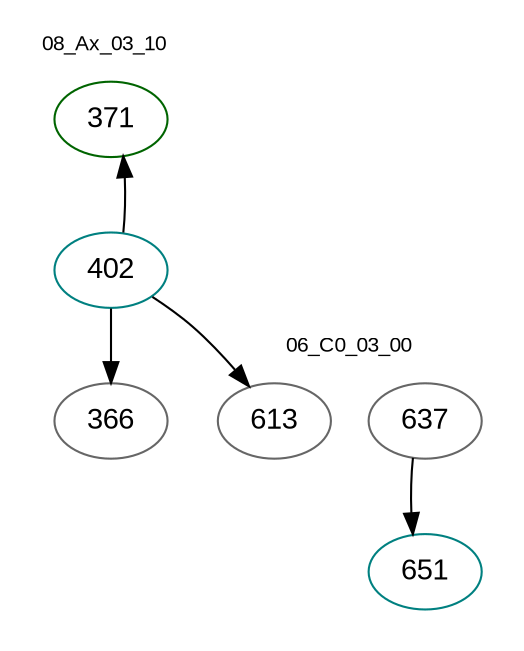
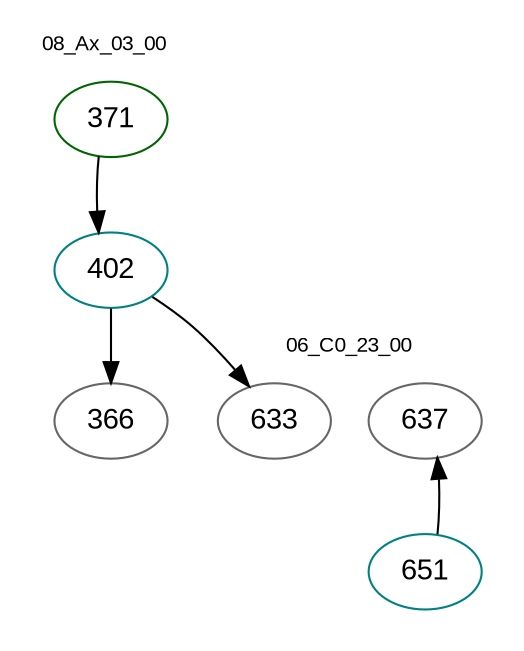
cluster "08_Ax_03_10": label "08_Ax_03_10" -> "08_Ax_03_00"
edge "402" -> "371": reversed
cluster "06_C0_03_00": label "06_C0_03_00" -> "06_C0_23_00"
node "613": label "613" -> "633"
edge "637" -> "651": reversed
